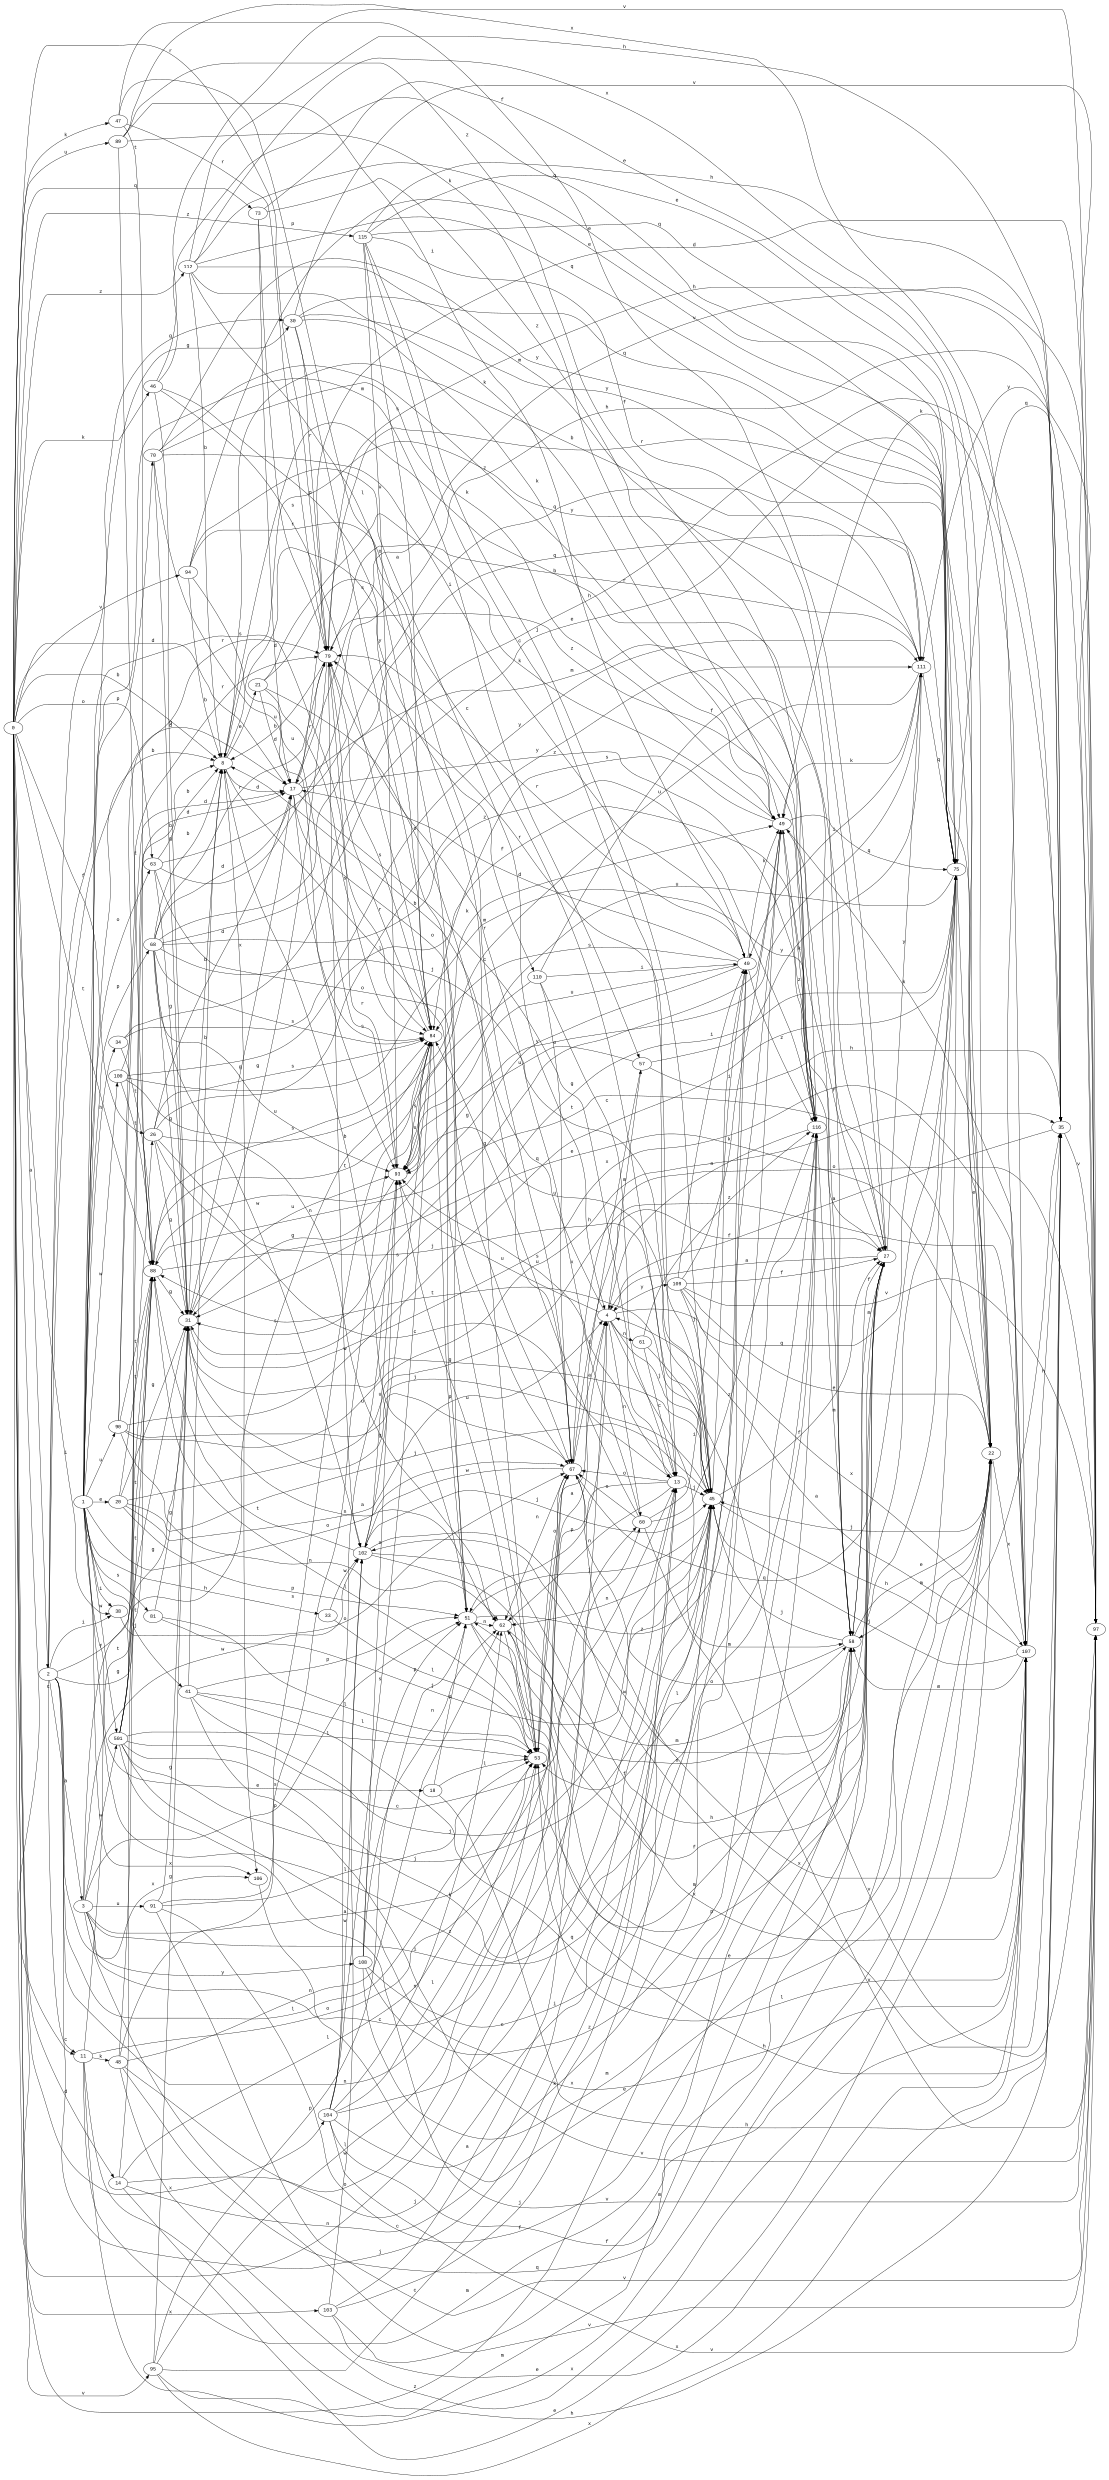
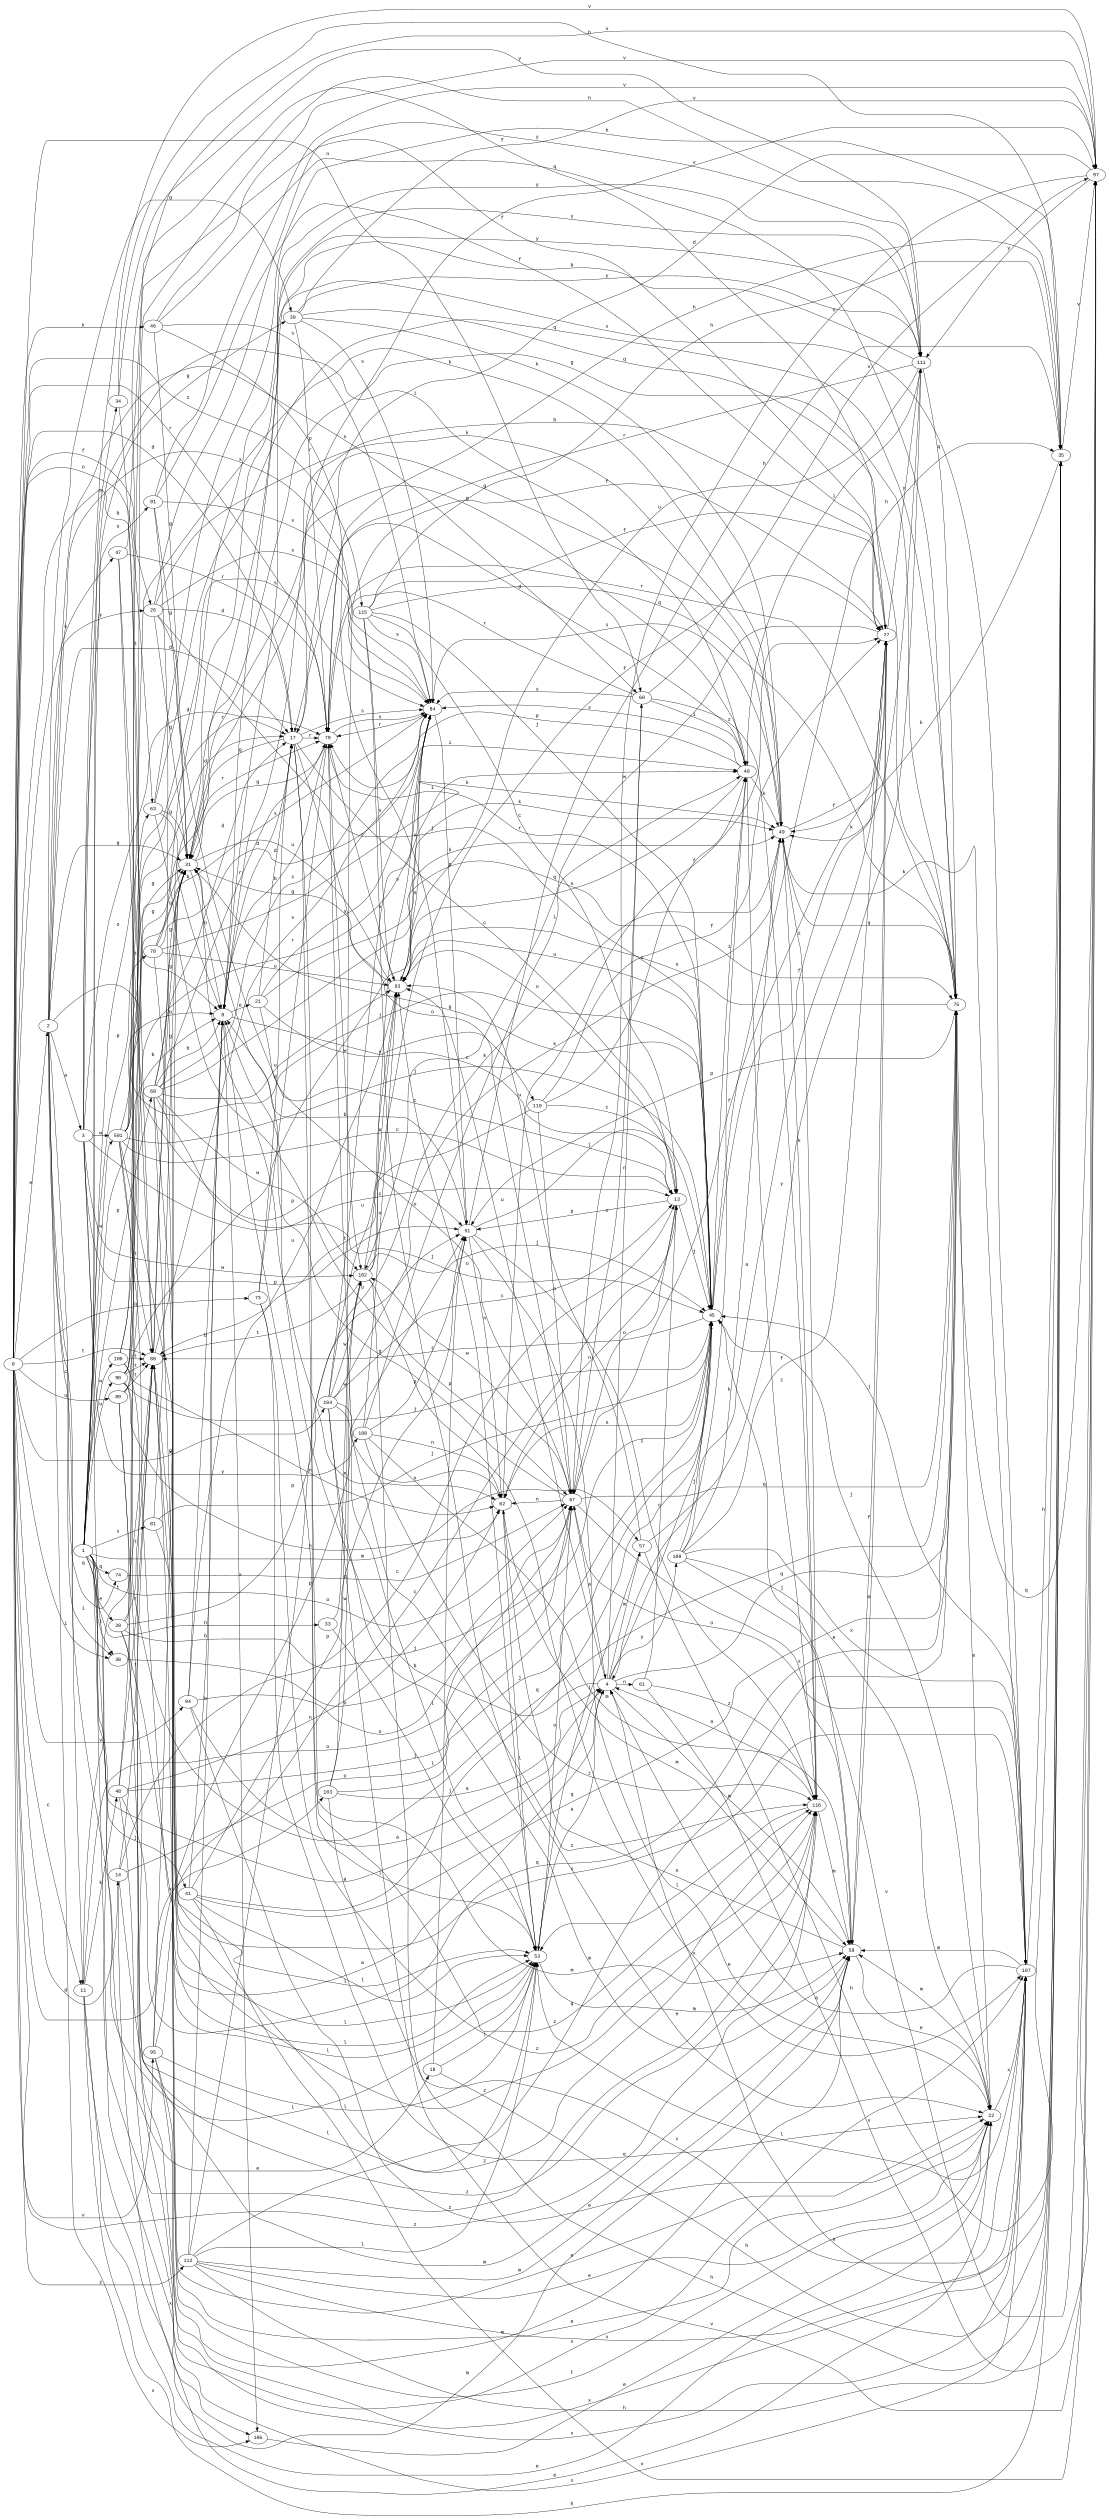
edge "40" -> "79": label "r" -> "p"
node "74": added
edge "104" -> "22": now "104" -> "58"
